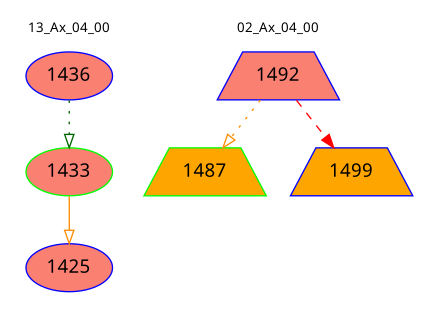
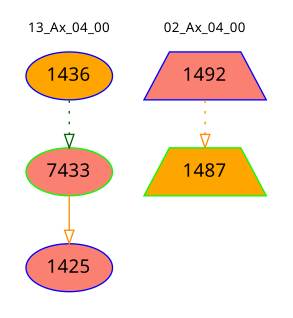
node "1436": fillcolor salmon -> orange
node "1433": label "1433" -> "7433"
node "1499": removed
